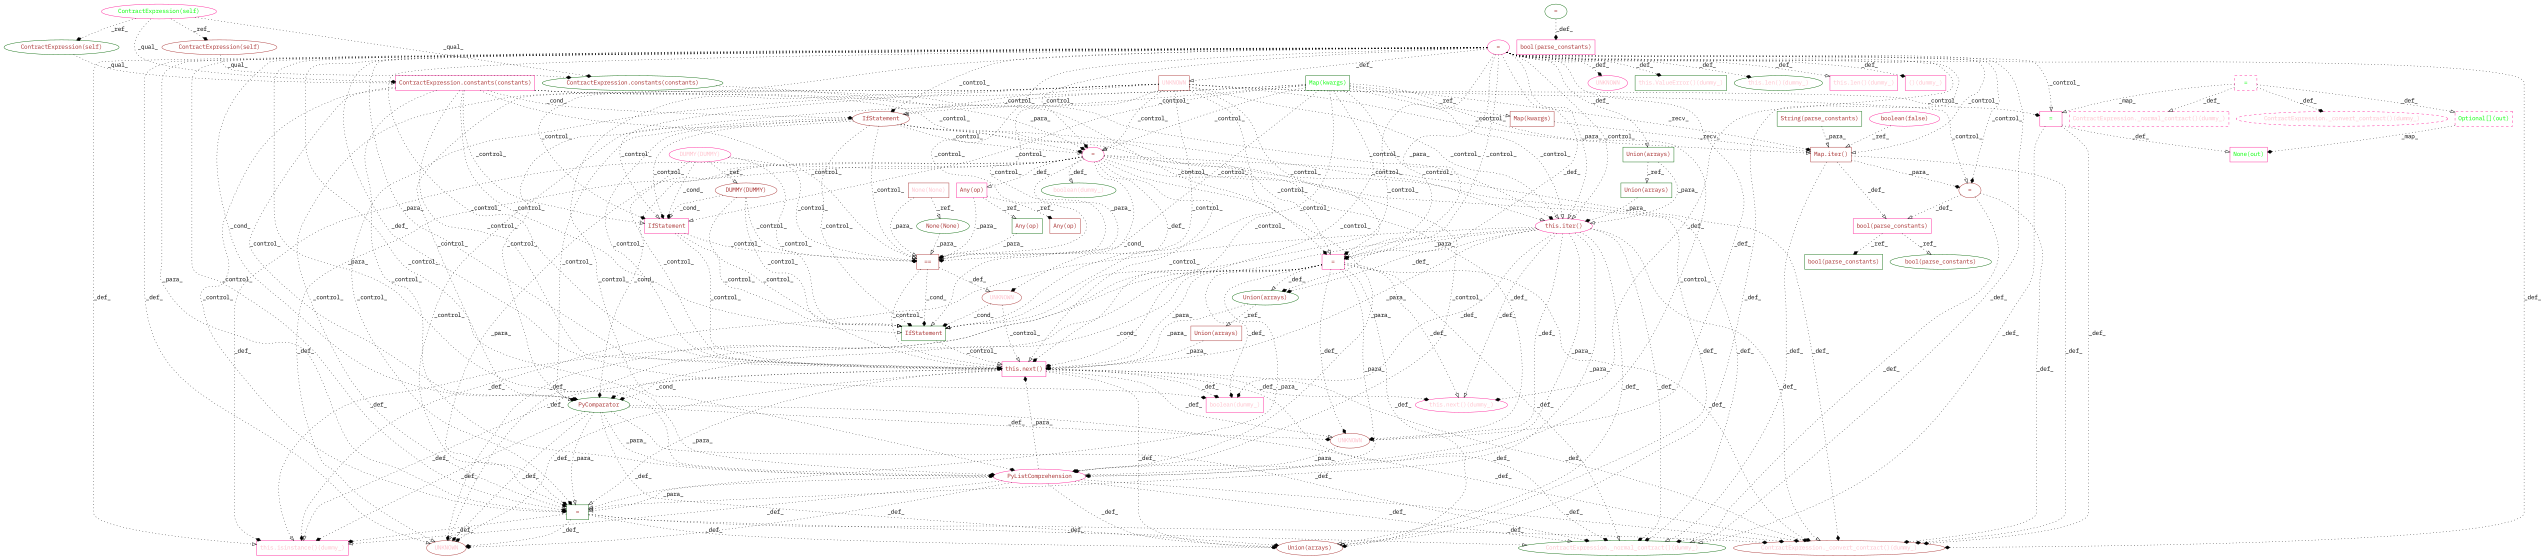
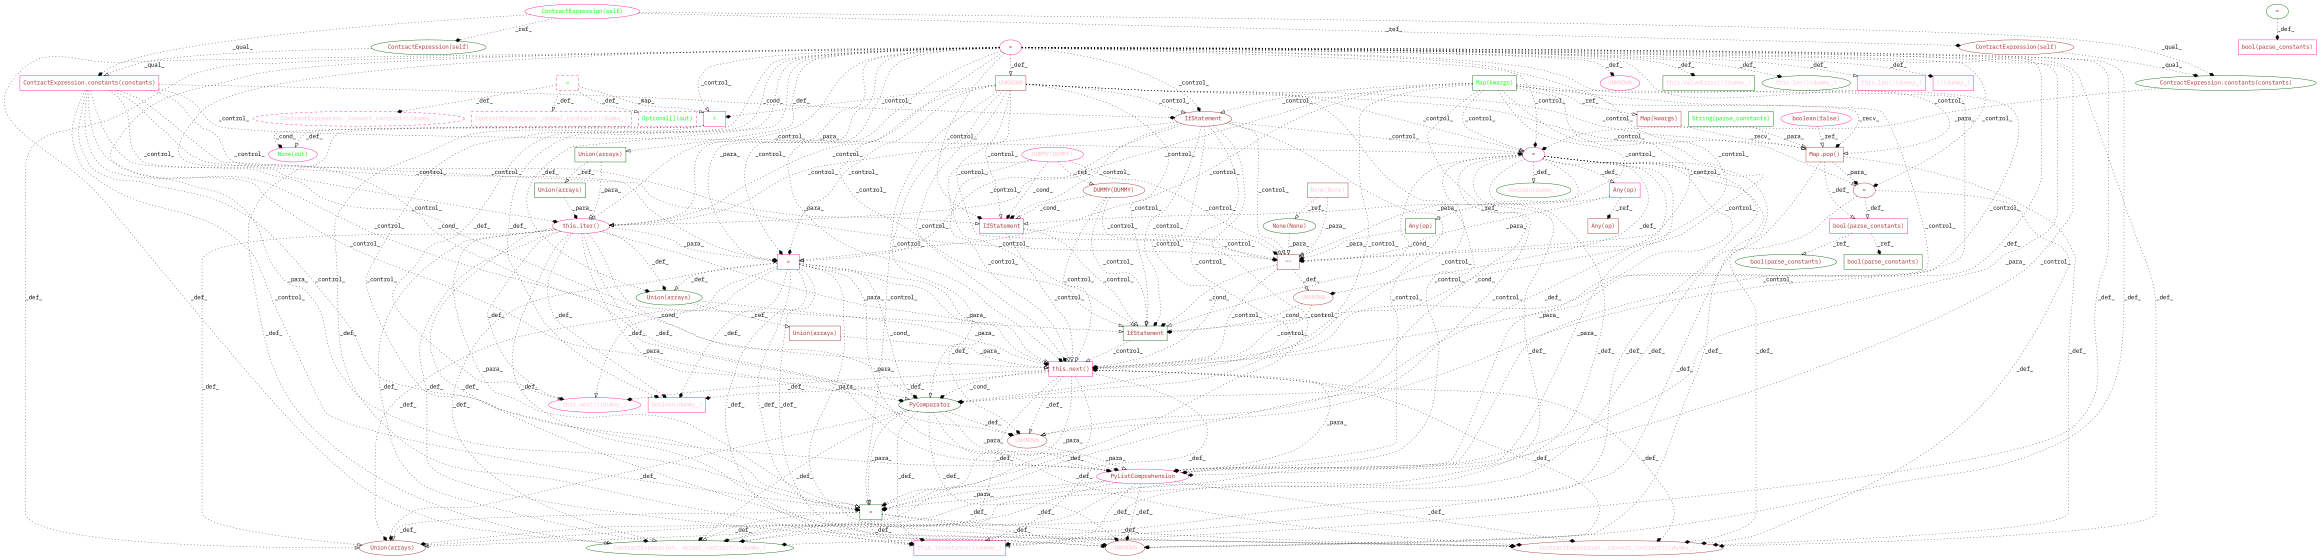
node "String(parse_constants)": fontcolor brown -> green
edge "Optional[](out)" -> "None(out)": label "_map_" -> "_cond_"
node "Map.iter()": label "Map.iter()" -> "Map.pop()"
node "None(out)": shape box -> ellipse
edge "this.iter()" -> "PyComparator": added, label "_cond_"
